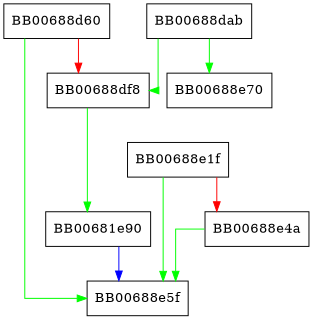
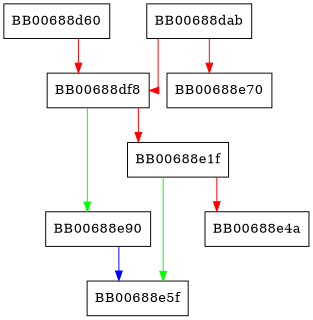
edge "BB00688dab" -> "BB00688e70": color green -> red
edge "BB00688dab" -> "BB00688df8": color green -> red
edge "BB00688df8" -> "BB00688e1f": added
edge "BB00688d60" -> "BB00688e5f": removed
node "BB00681e90": label "BB00681e90" -> "BB00688e90"
edge "BB00688e4a" -> "BB00688e5f": removed
